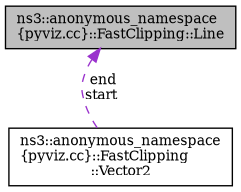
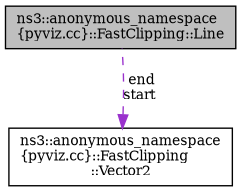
edge "ns3::anonymous_namespace {pyviz.cc}::FastClipping ::Vector2" -> "ns3::anonymous_namespace {pyviz.cc}::FastClipping::Line": reversed
